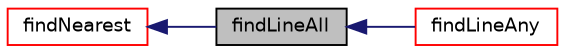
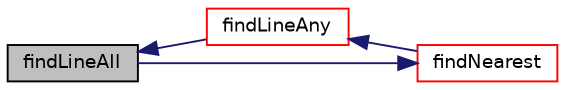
edge "findNearest" -> "findLineAny": added
